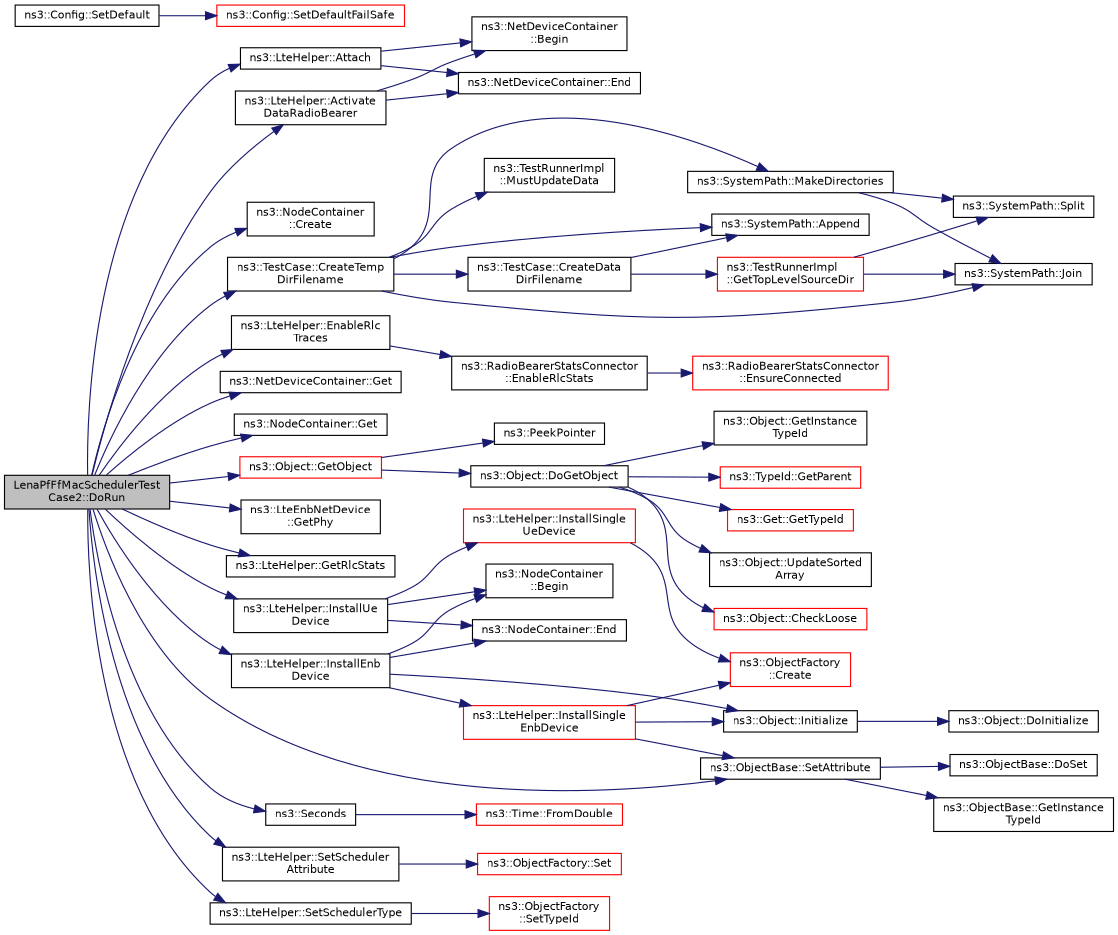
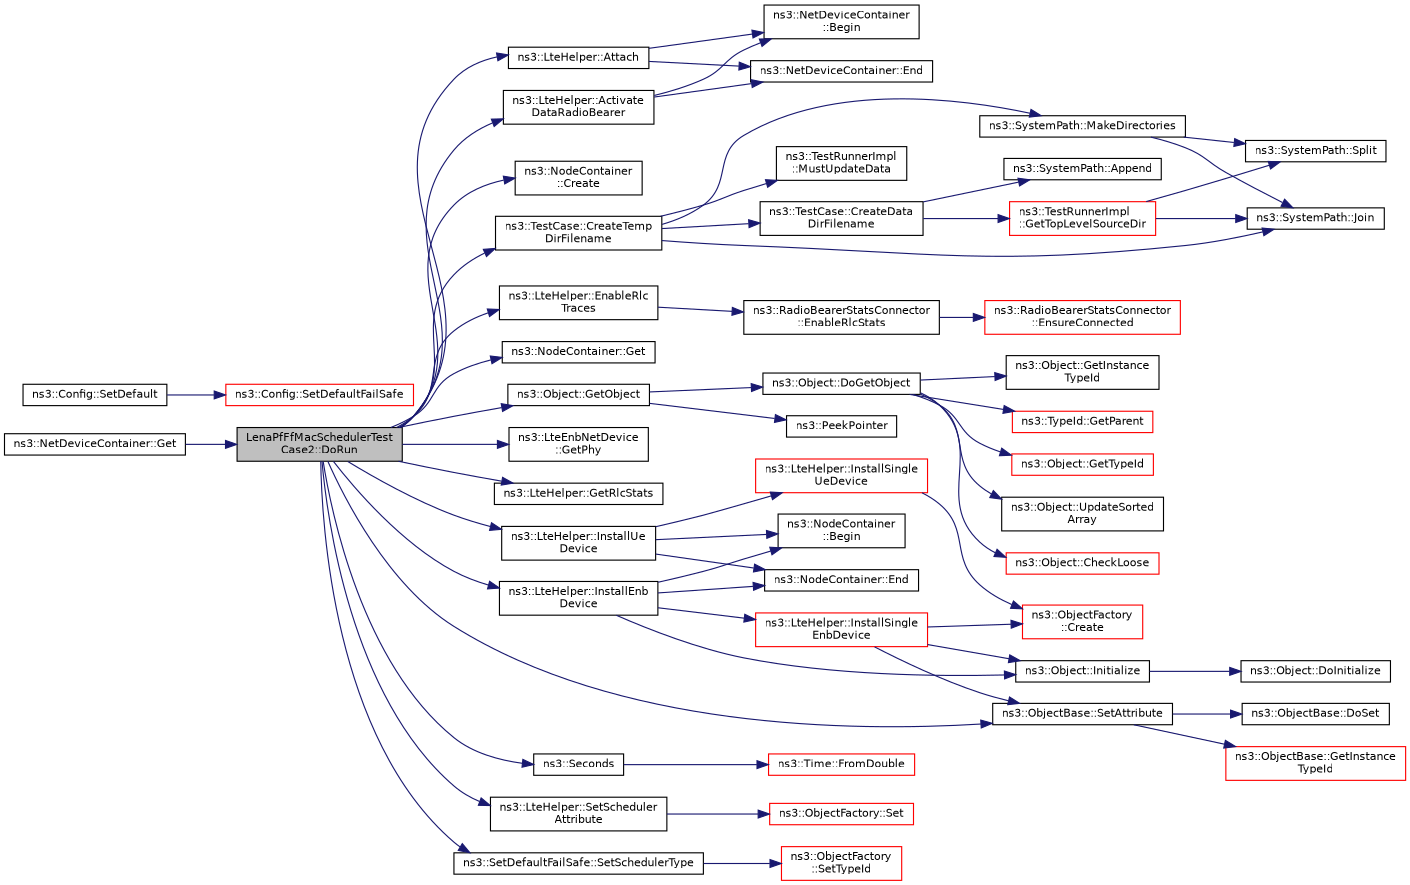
edge "ns3::TestCase::CreateTemp DirFilename" -> "ns3::SystemPath::Append": removed
edge "LenaPfFfMacSchedulerTest Case2::DoRun" -> "ns3::NetDeviceContainer::Get": reversed
node "ns3::Object::GetObject": color red -> black
node "ns3::Get::GetTypeId": label "ns3::Get::GetTypeId" -> "ns3::Object::GetTypeId"
node "ns3::ObjectBase::GetInstance TypeId": color black -> red
node "ns3::LteHelper::SetSchedulerType": label "ns3::LteHelper::SetSchedulerType" -> "ns3::SetDefaultFailSafe::SetSchedulerType"
